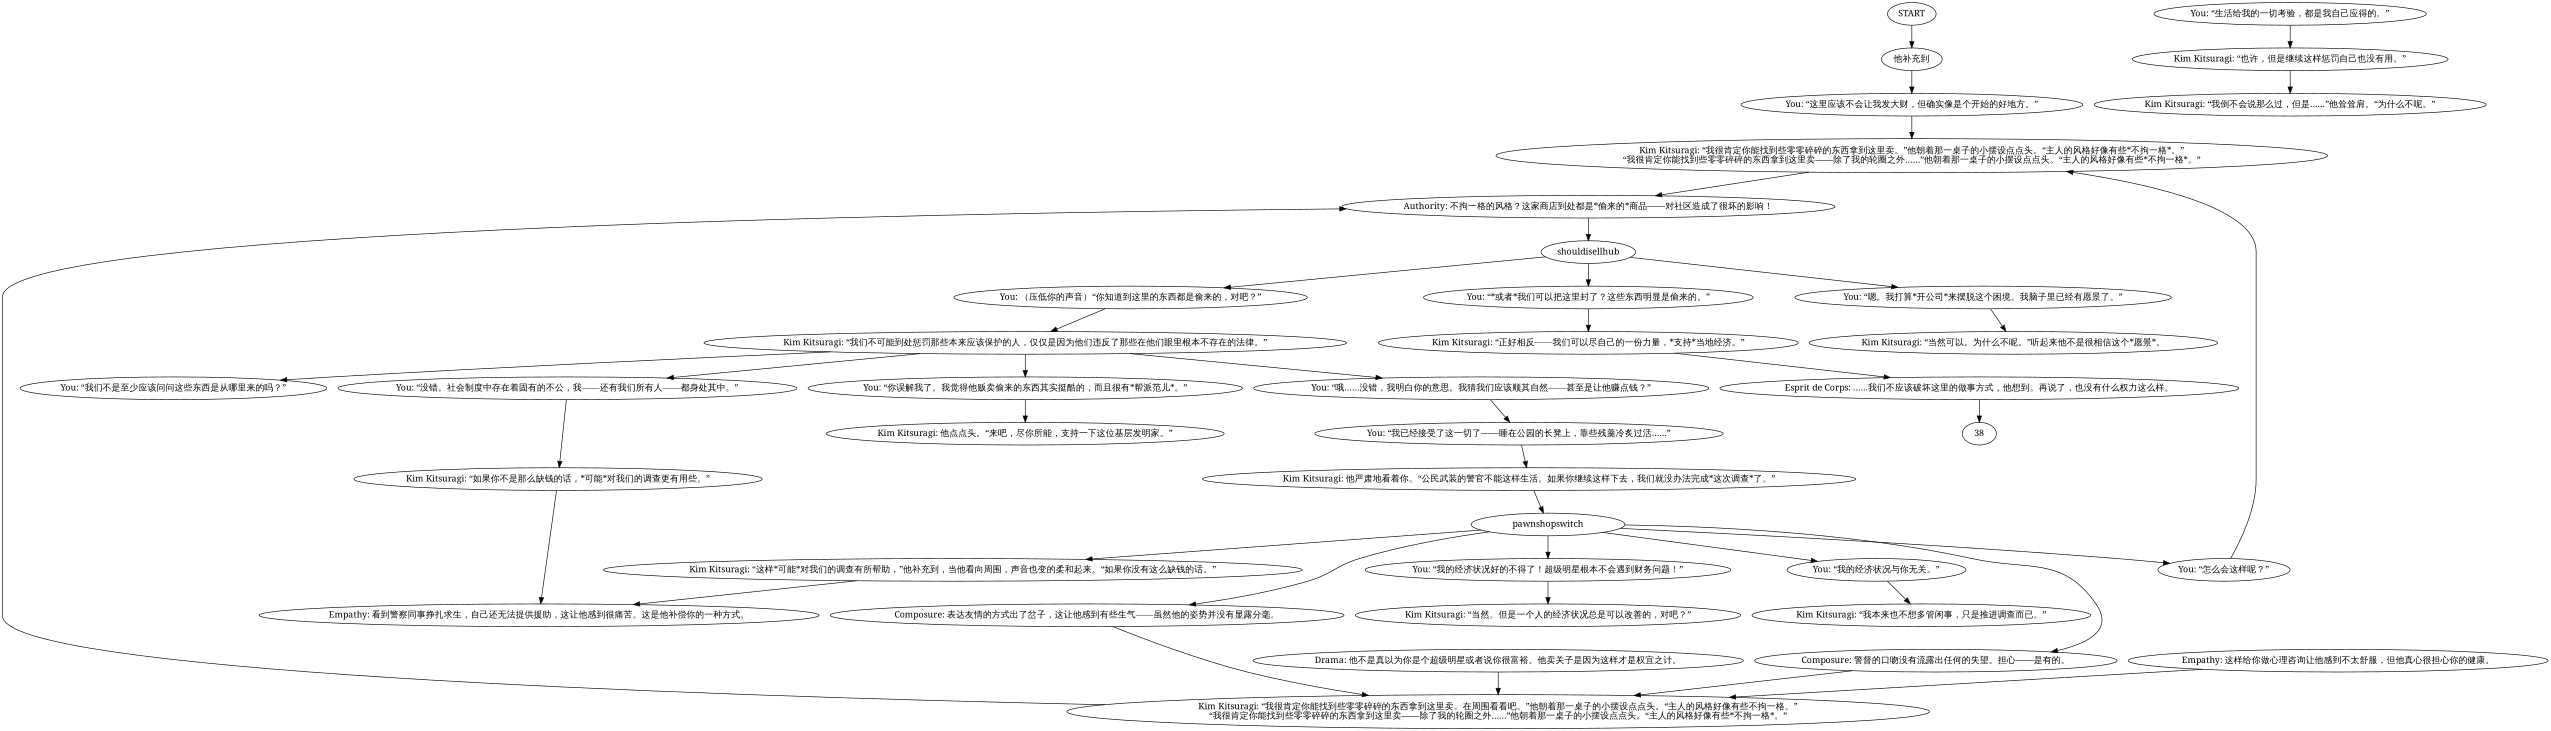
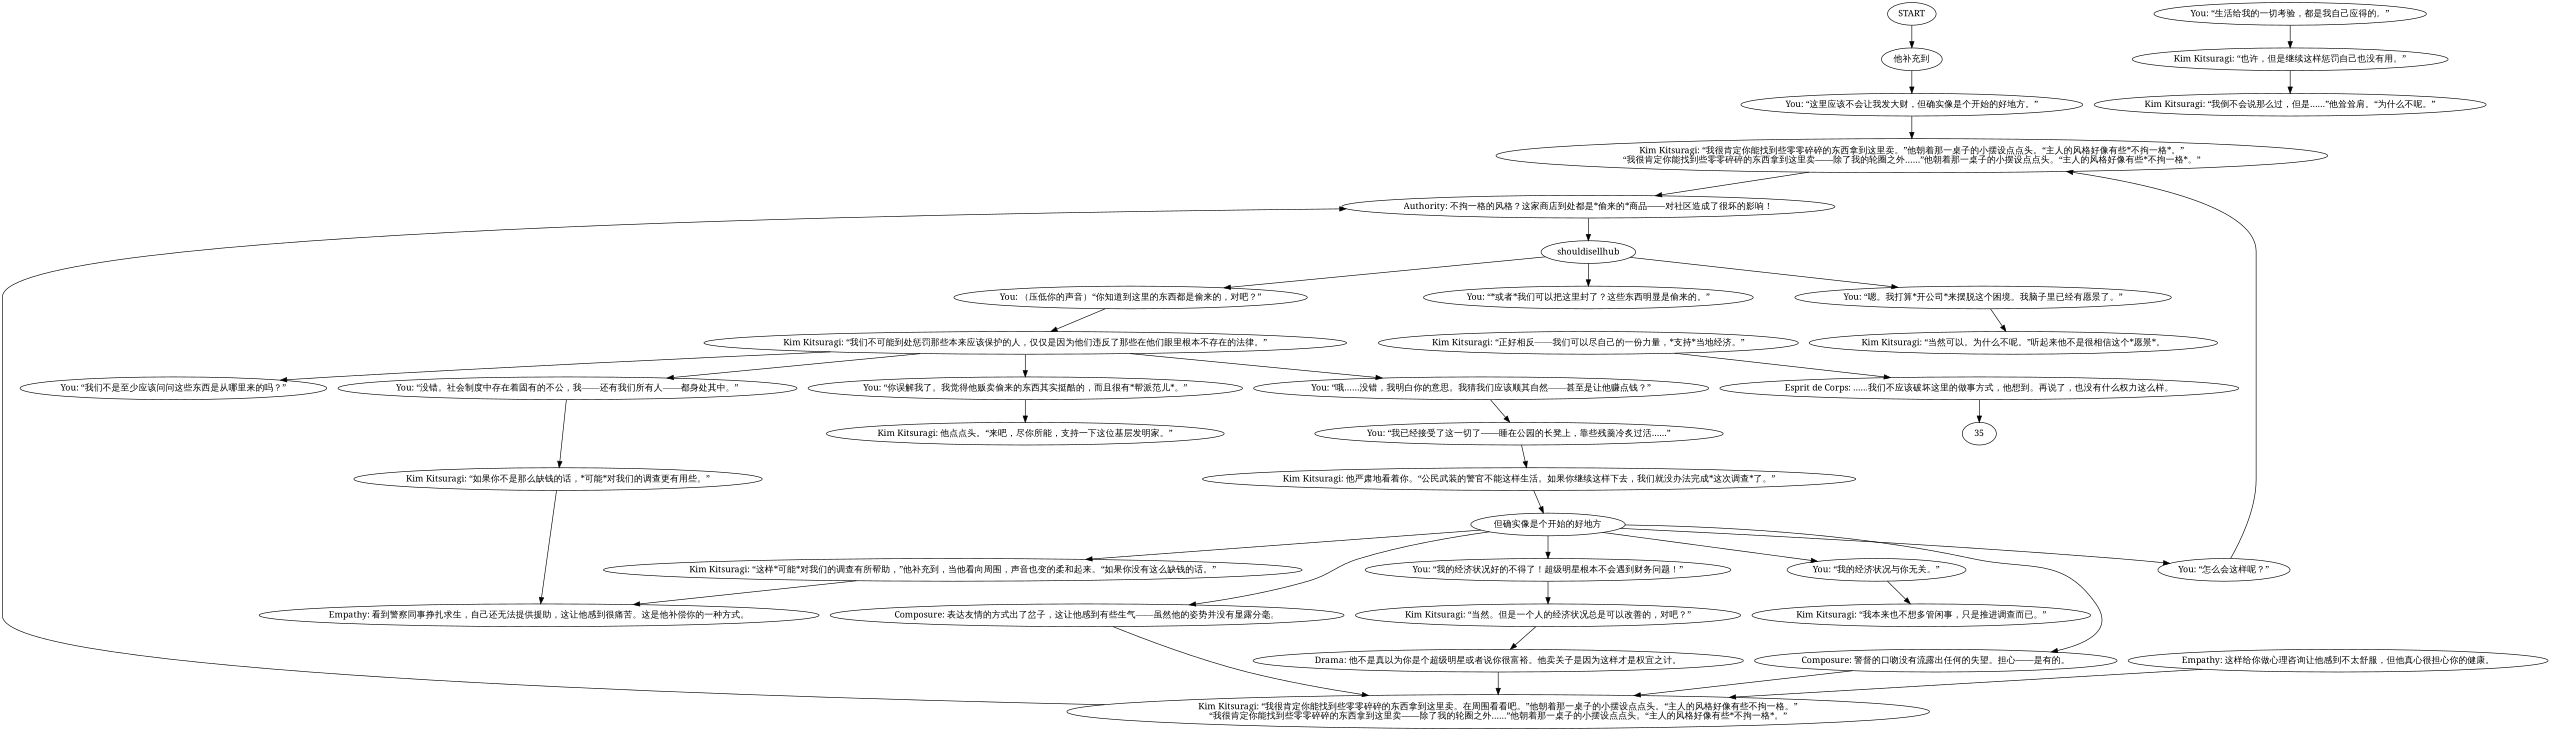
edge "You: “*或者*我们可以把这里封了？这些东西明显是偷来的。”" -> "Kim Kitsuragi: “正好相反——我们可以尽自己的一份力量，*支持*当地经济。”": removed
node "38": label "38" -> "35"
node "pawnshopswitch": label "pawnshopswitch" -> "但确实像是个开始的好地方"
edge "Kim Kitsuragi: “当然。但是一个人的经济状况总是可以改善的，对吧？”" -> "Drama: 他不是真以为你是个超级明星或者说你很富裕。他卖关子是因为这样才是权宜之计。": added
